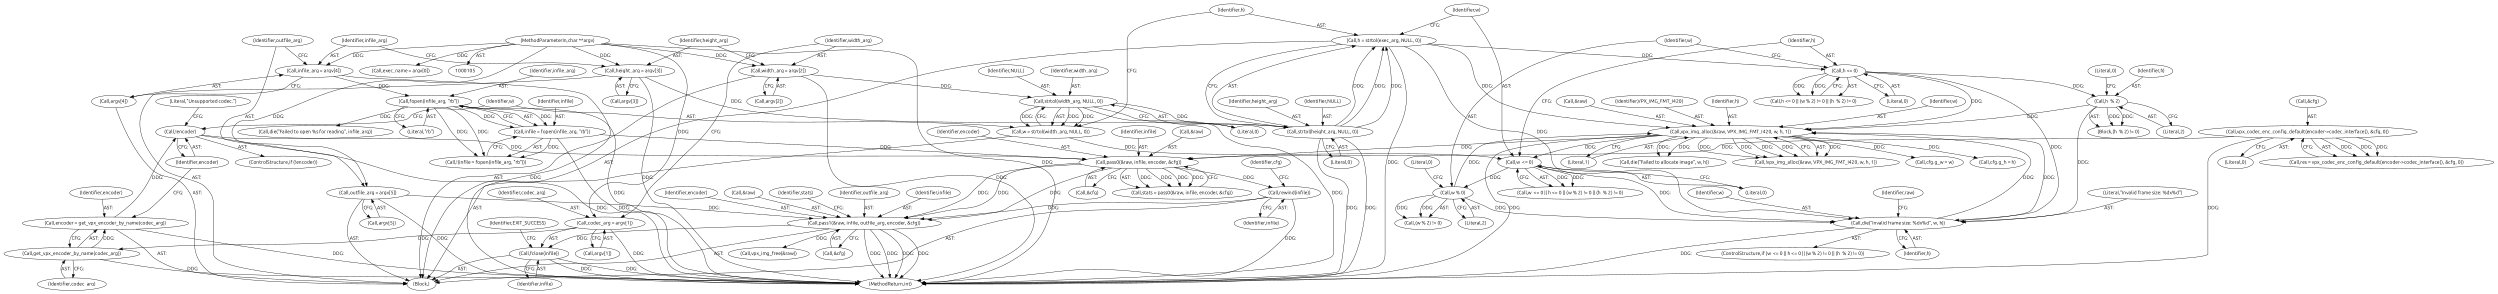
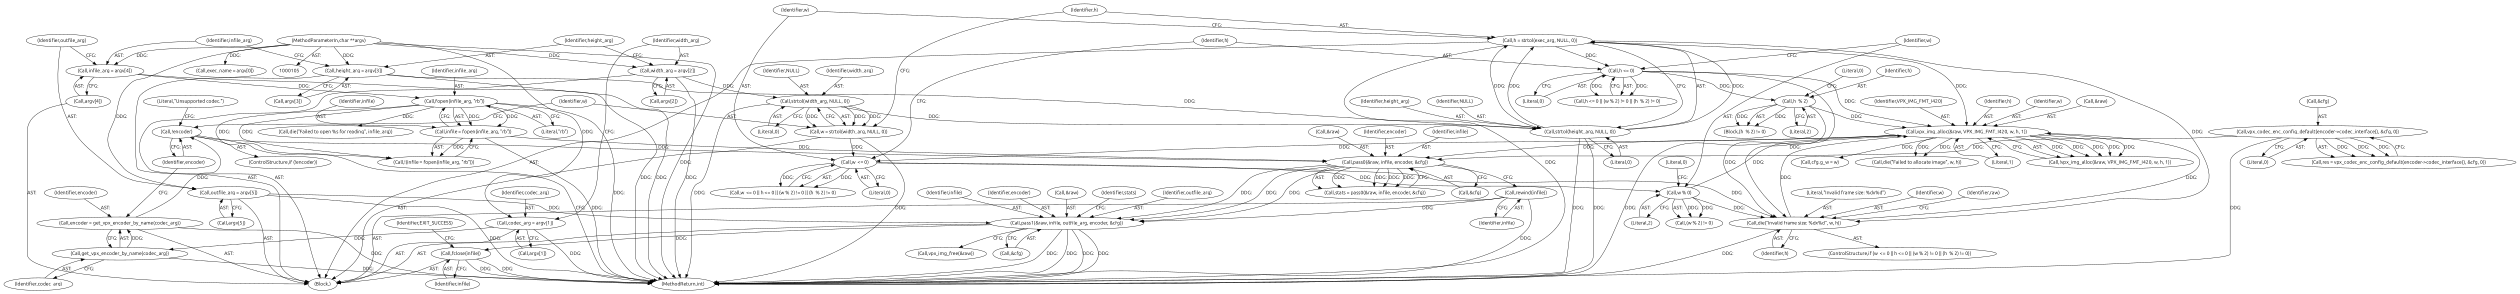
node "(Identifier,cfg)": removed
node "(Call,cfg.g_h = h)": removed
edge "(Call,pass0(&raw, infile, encoder, &cfg))" -> "(Call,rewind(infile))": label "DDG: " -> "CFG: "
edge "(Call,!encoder)" -> "(MethodReturn,int)": label "DDG: " -> "CFG: "
edge "(Call,codec_arg = argv[1])" -> "(Call,fclose(infile))": now "(Call,codec_arg = argv[1])" -> "(Block,)"
edge "(Call,pass1(&raw, infile, outfile_arg, encoder, &cfg))" -> "(Call,vpx_img_free(&raw))": label "DDG: " -> "CFG: "
edge "(Call,w = strtol(width_arg, NULL, 0))" -> "(MethodReturn,int)": added, label "DDG:"
